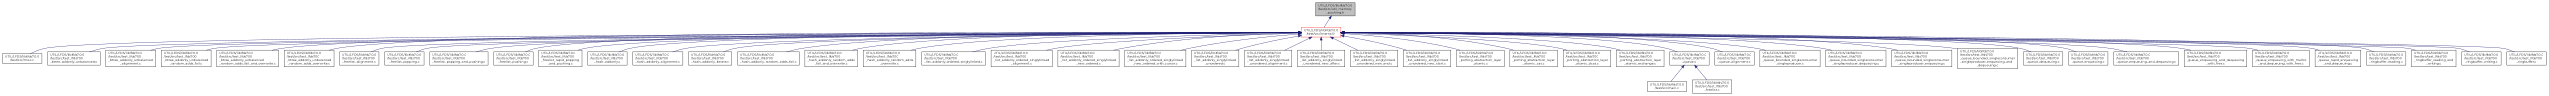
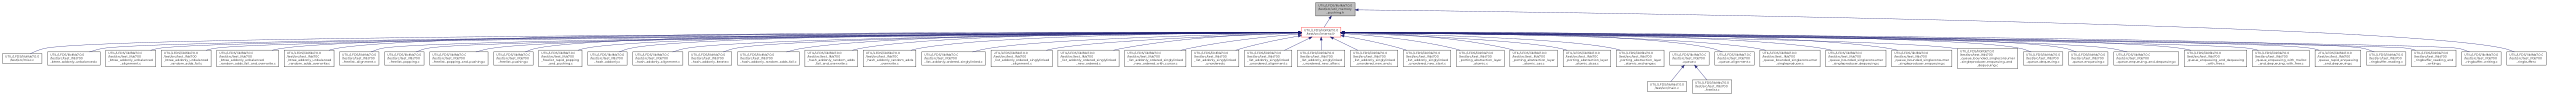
edge "UTIL/LFDS/liblfds7.0.0 /test/src/test_lfds700 _ringbuffer.c" -> "UTIL/LFDS/liblfds7.0.0 /test/src/internal.h": now "UTIL/LFDS/liblfds7.0.0 /test/src/test_lfds700 _ringbuffer.c" -> "UTIL/LFDS/liblfds7.0.0 /test/src/util_memory _pushing.h"
edge "UTIL/LFDS/liblfds7.0.0 /test/src/test_lfds700 _queue.c" -> "UTIL/LFDS/liblfds7.0.0 /test/src/internal.h": removed
